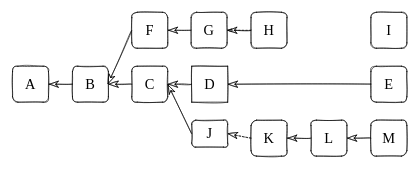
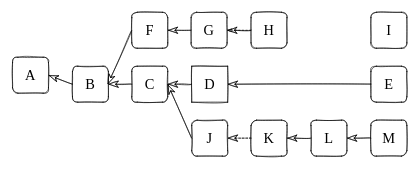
node "A": moved (30, 84) -> (30, 75)
node "J": size 36x27 -> 36x36
